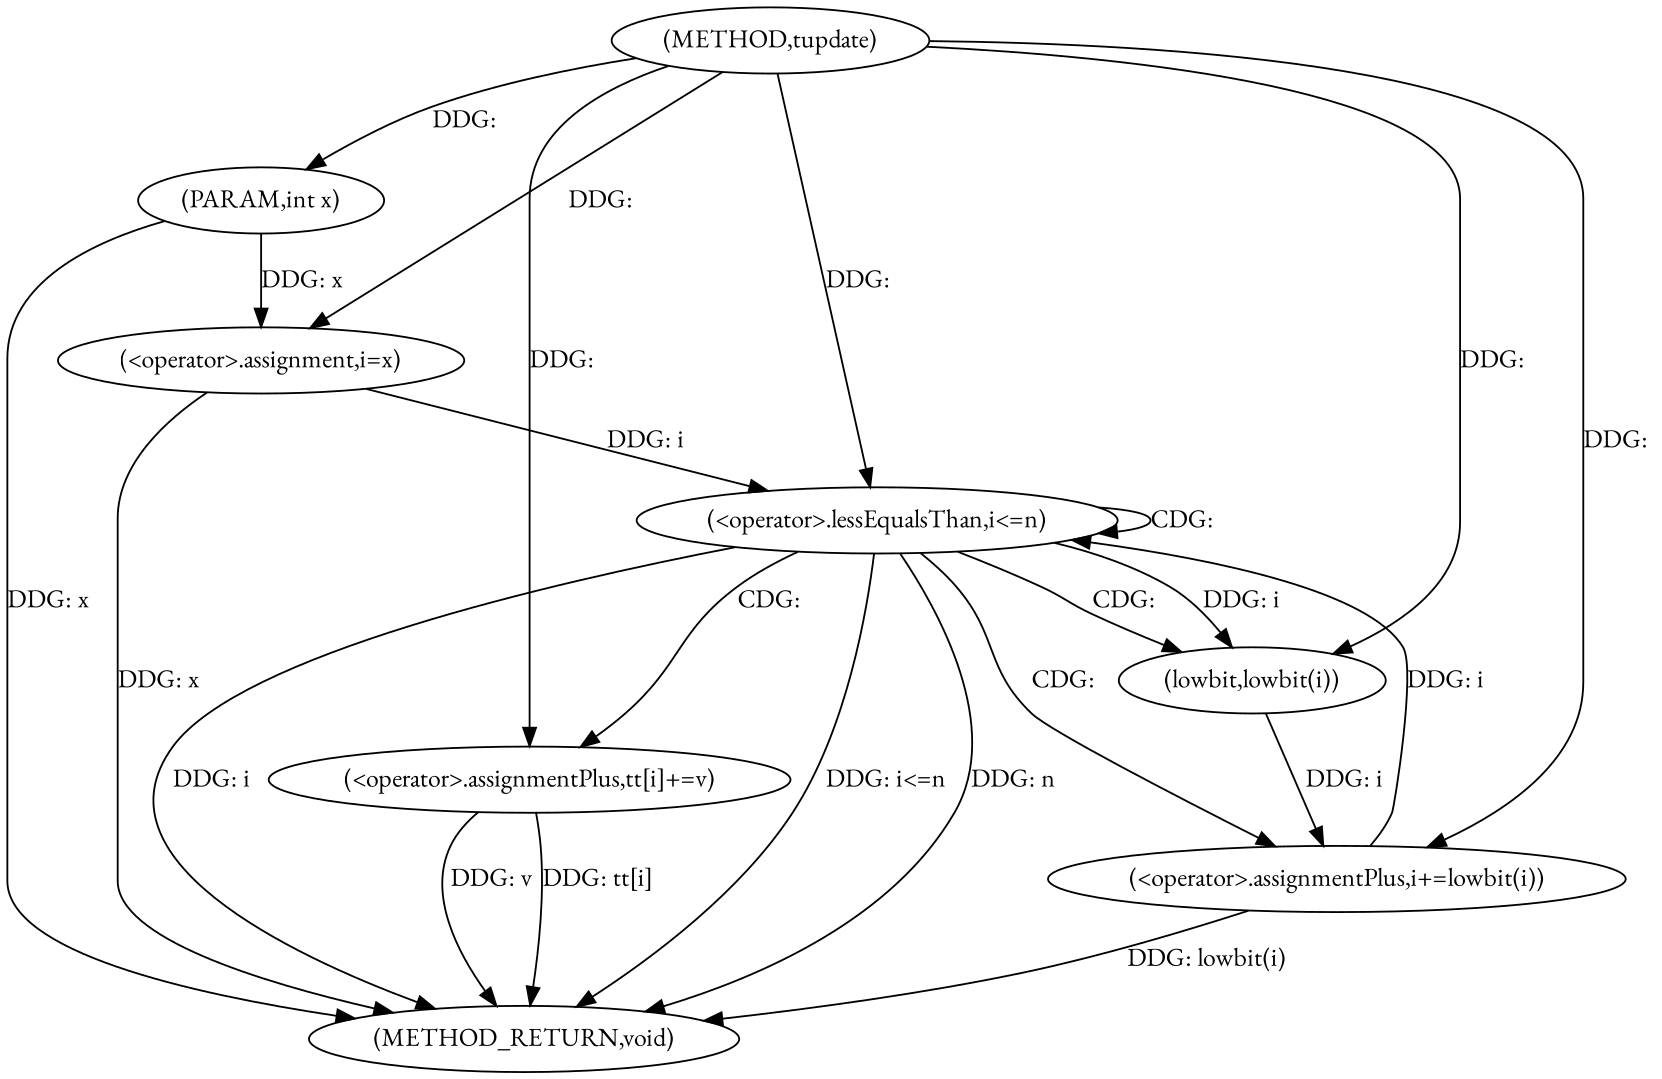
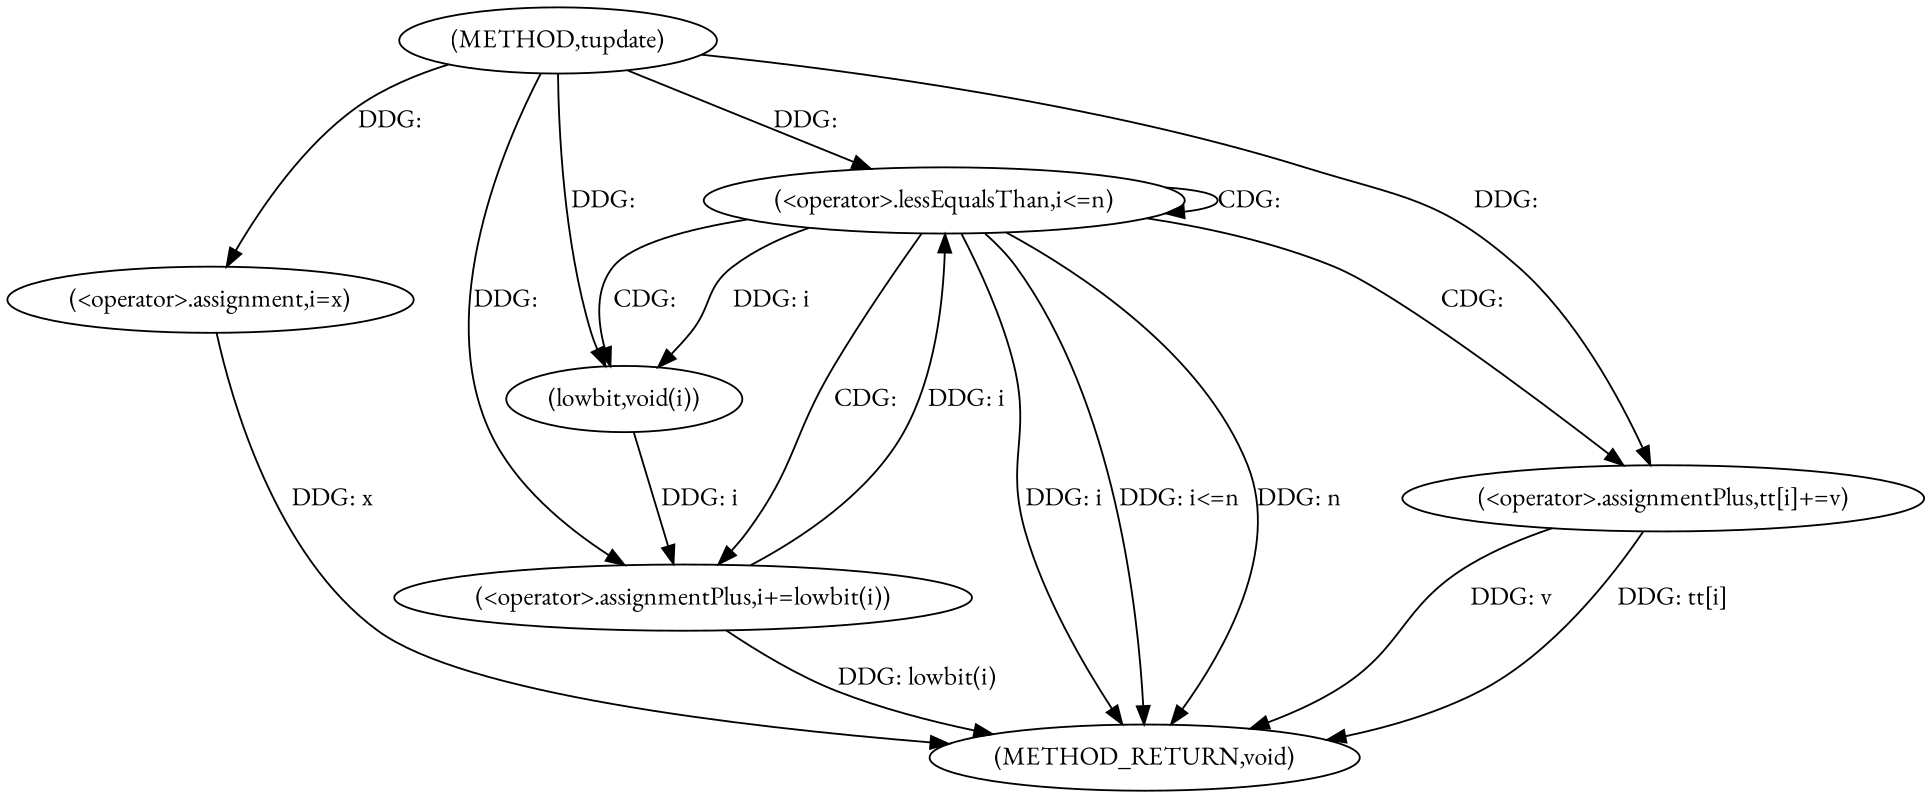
node "(PARAM,int x)": removed
edge "(<operator>.assignment,i=x)" -> "(<operator>.lessEqualsThan,i<=n)": removed, label "DDG: i"
node "(lowbit,lowbit(i))": label "(lowbit,lowbit(i))" -> "(lowbit,void(i))"
